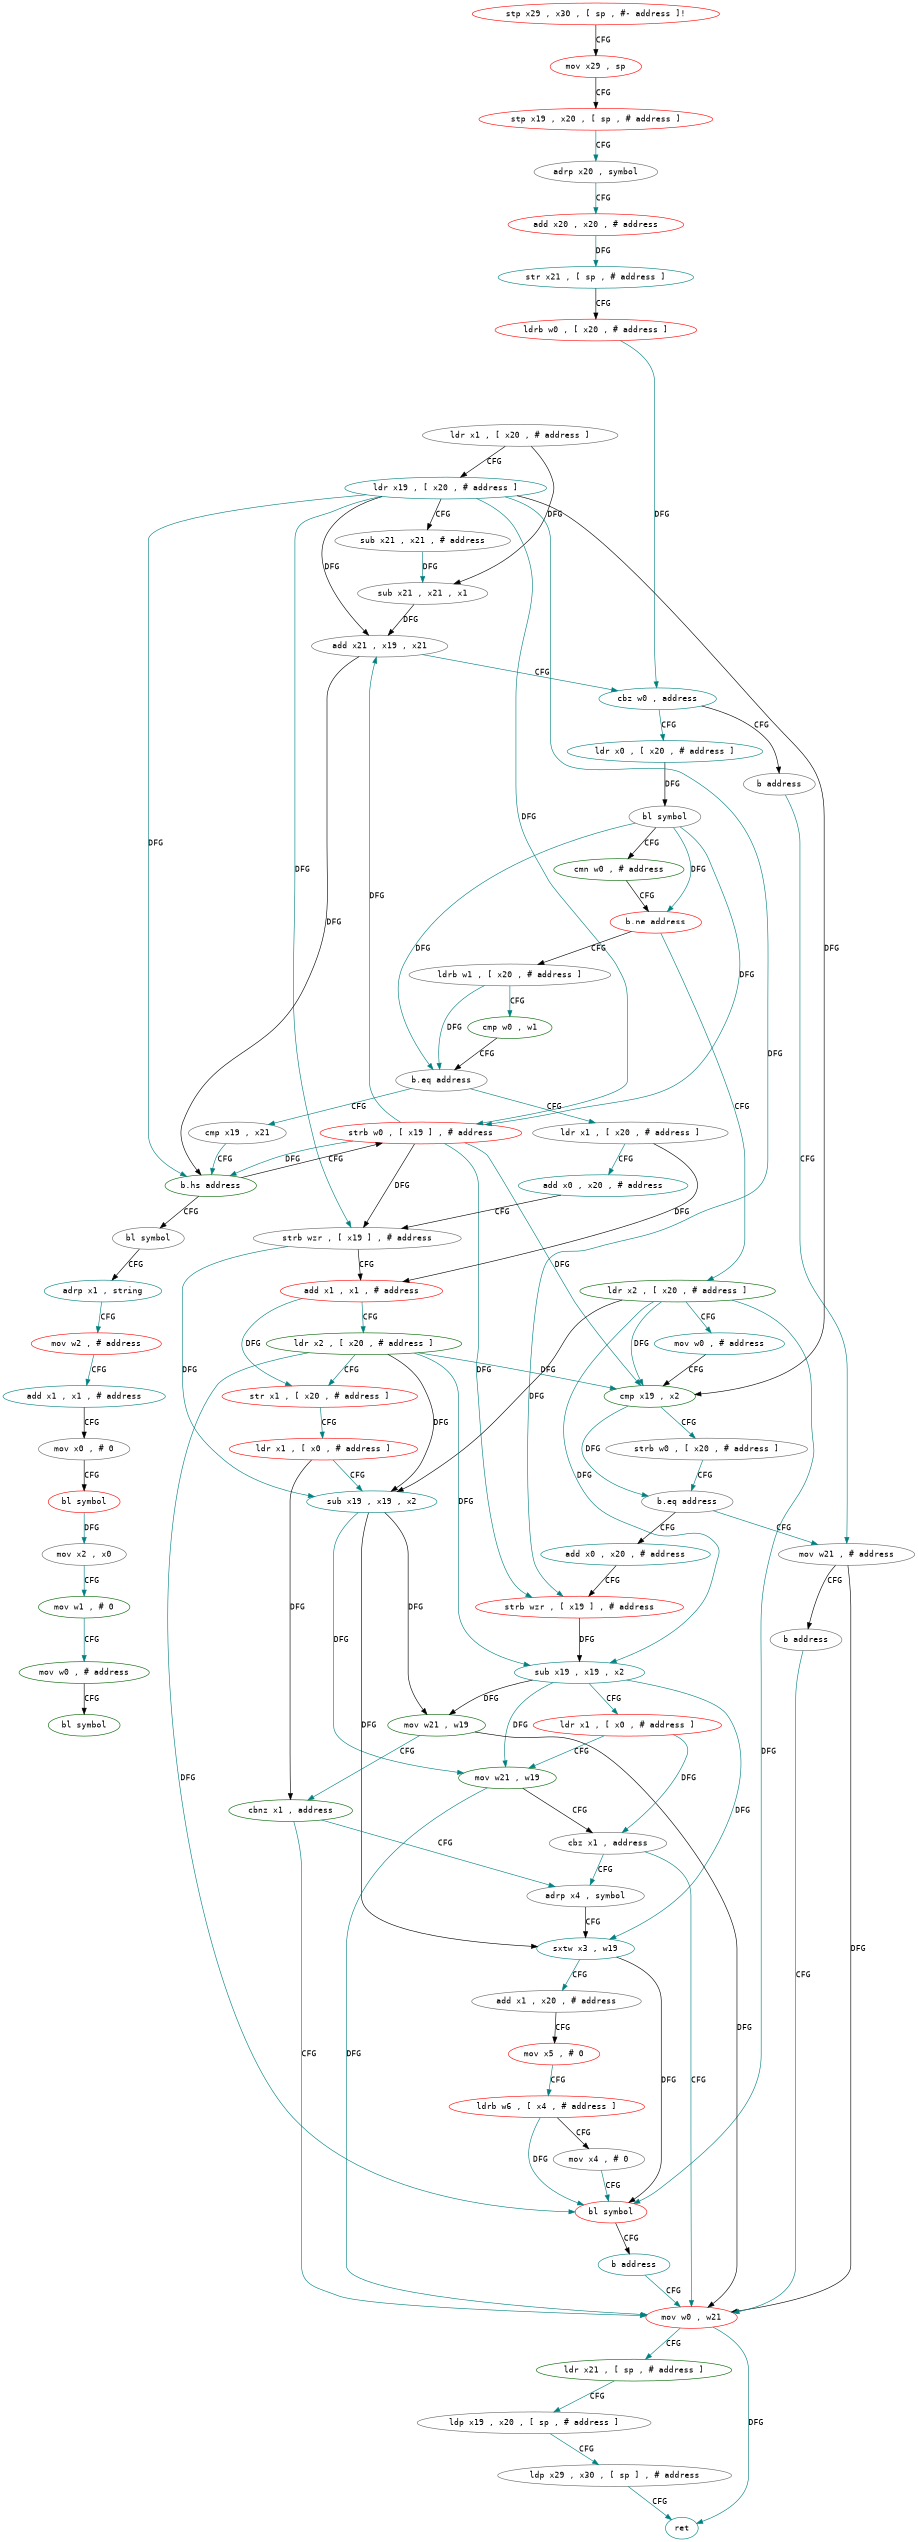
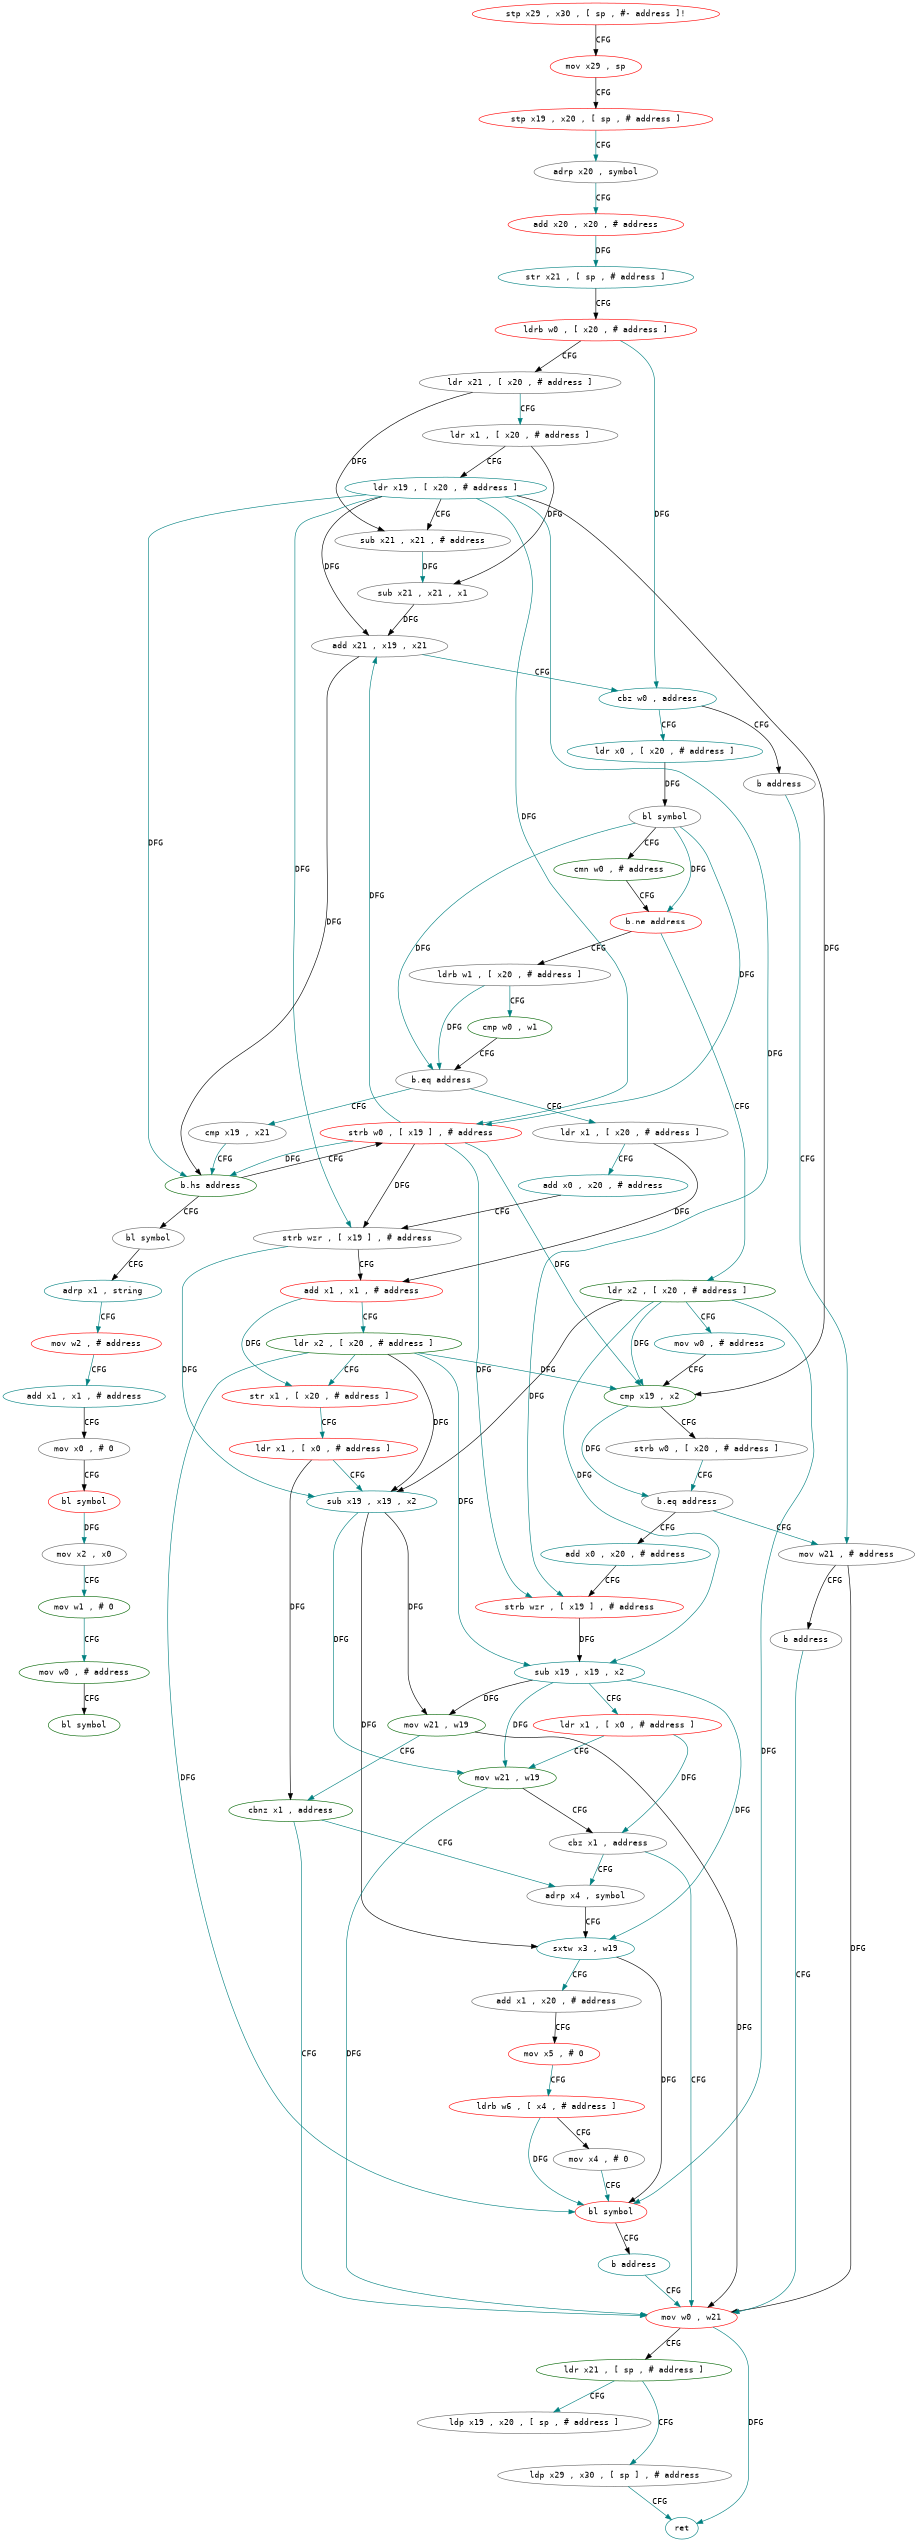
node "ldr x21 , [ x20 , # address ]": added
edge "cmp x19 , x2" -> "strb w0 , [ x20 , # address ]": color teal -> black
edge "mov w0 , w21" -> "ldr x21 , [ sp , # address ]": color teal -> black
edge "ldp x19 , x20 , [ sp , # address ]" -> "ldp x29 , x30 , [ sp ] , # address": now "ldr x21 , [ sp , # address ]" -> "ldp x29 , x30 , [ sp ] , # address"
